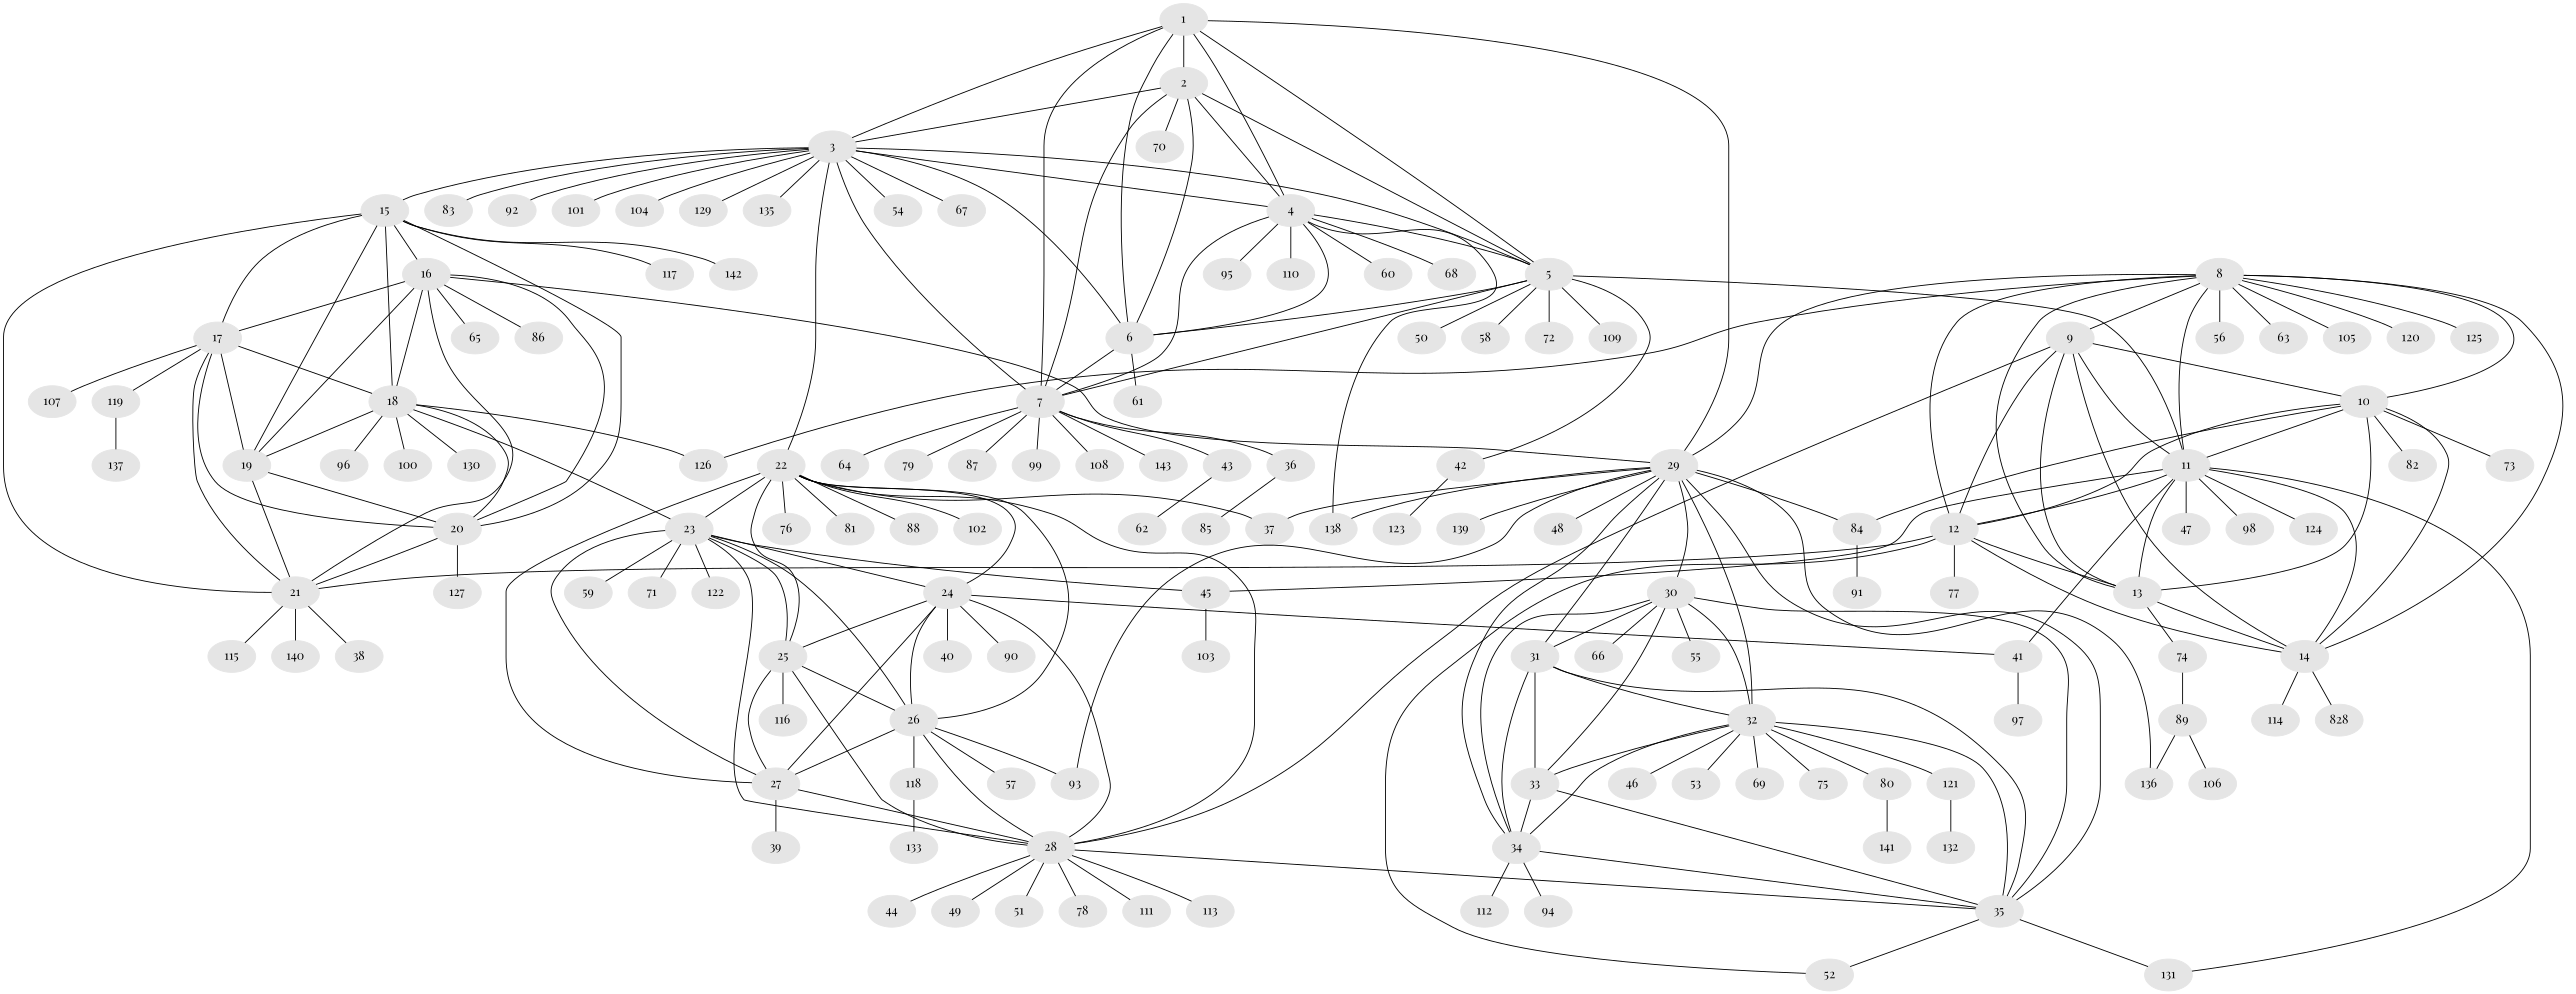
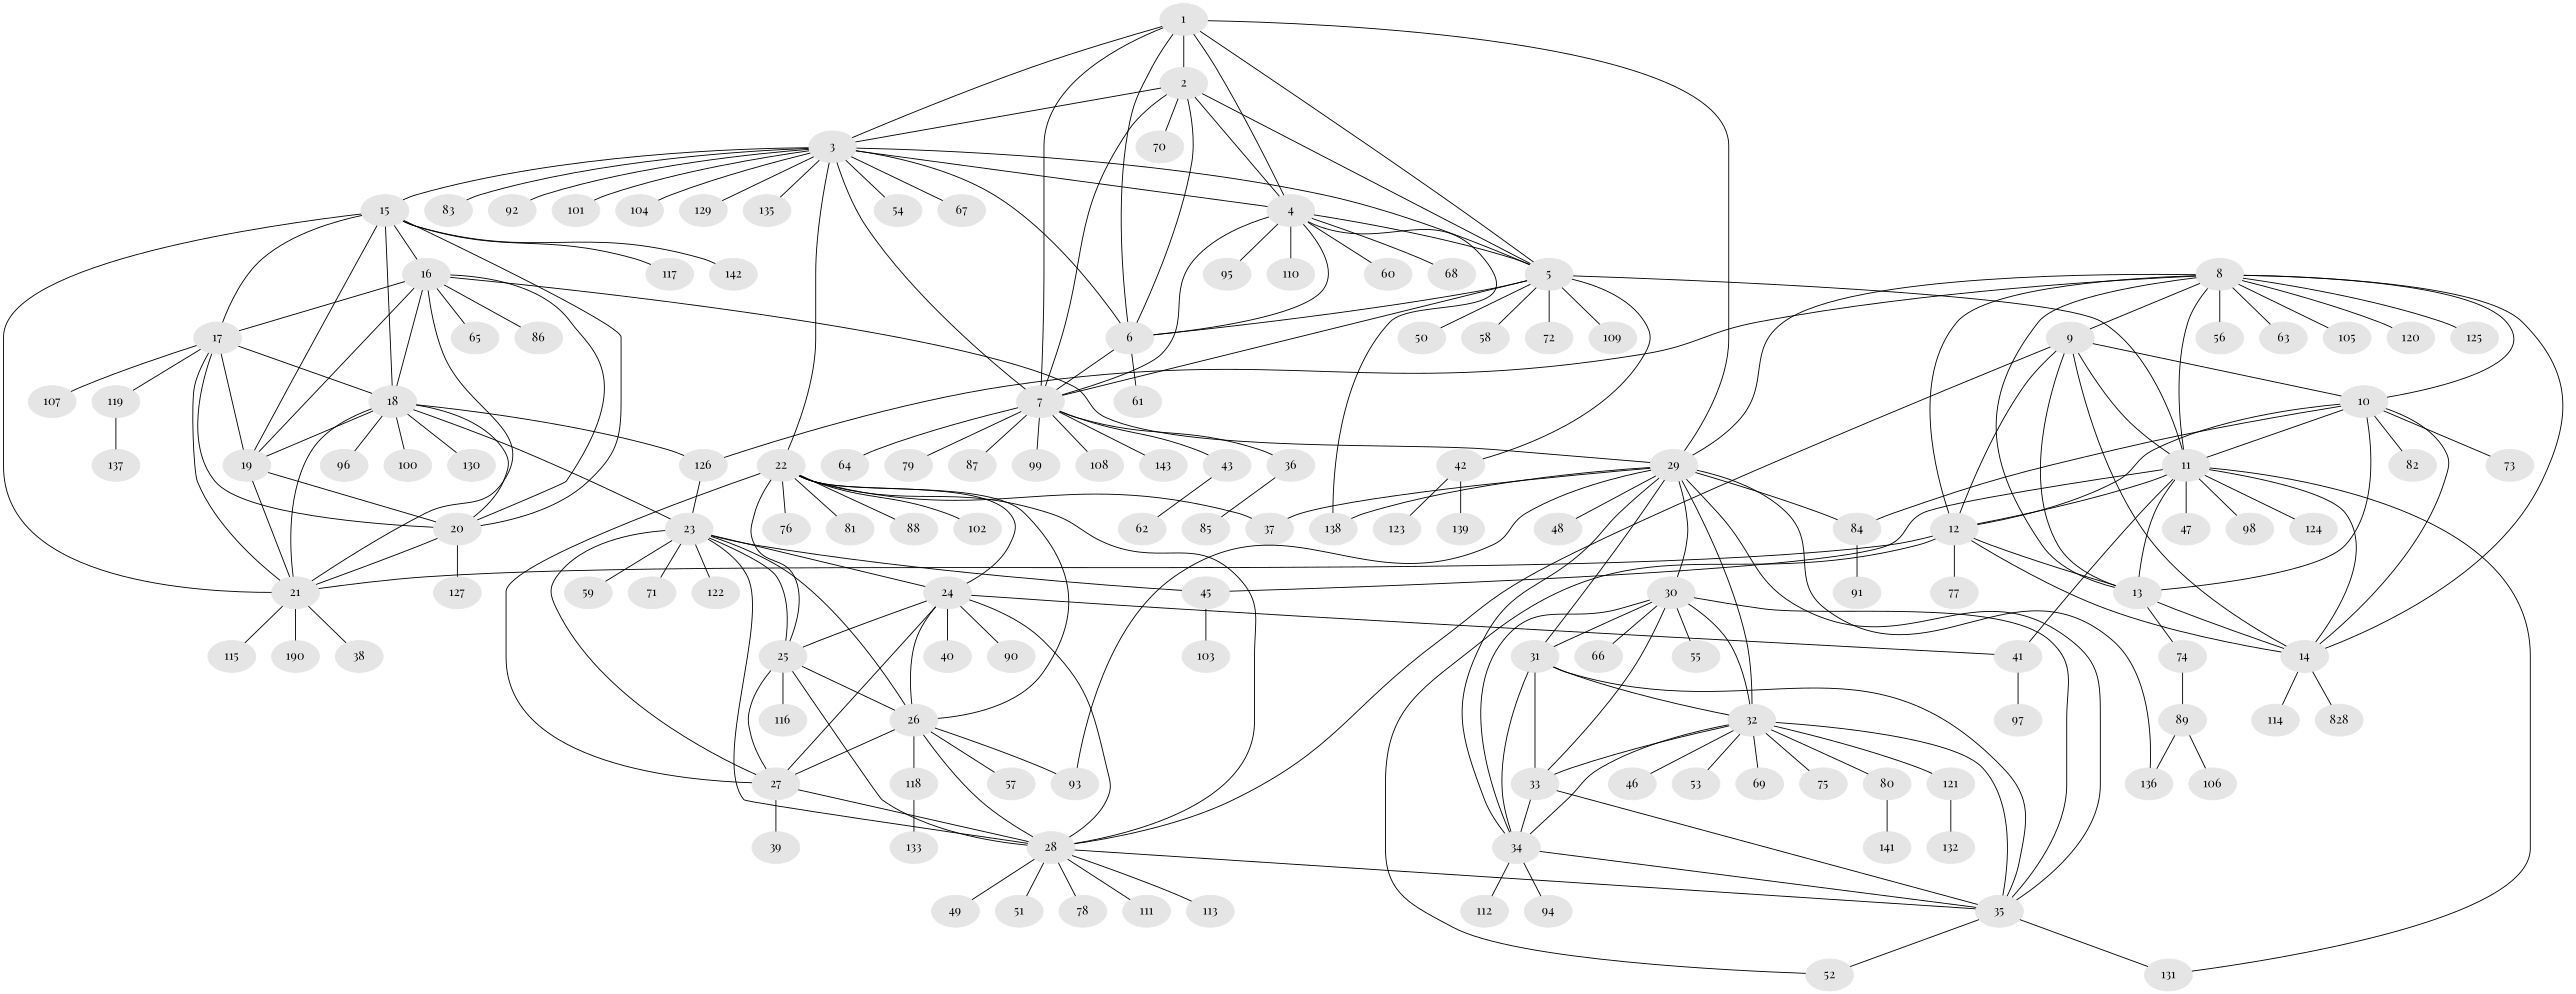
edge "18" -- "21": added
edge "22" -- "23": now "126" -- "23"
edge "29" -- "139": now "42" -- "139"
node "140": label "140" -> "190"
node "44": removed
